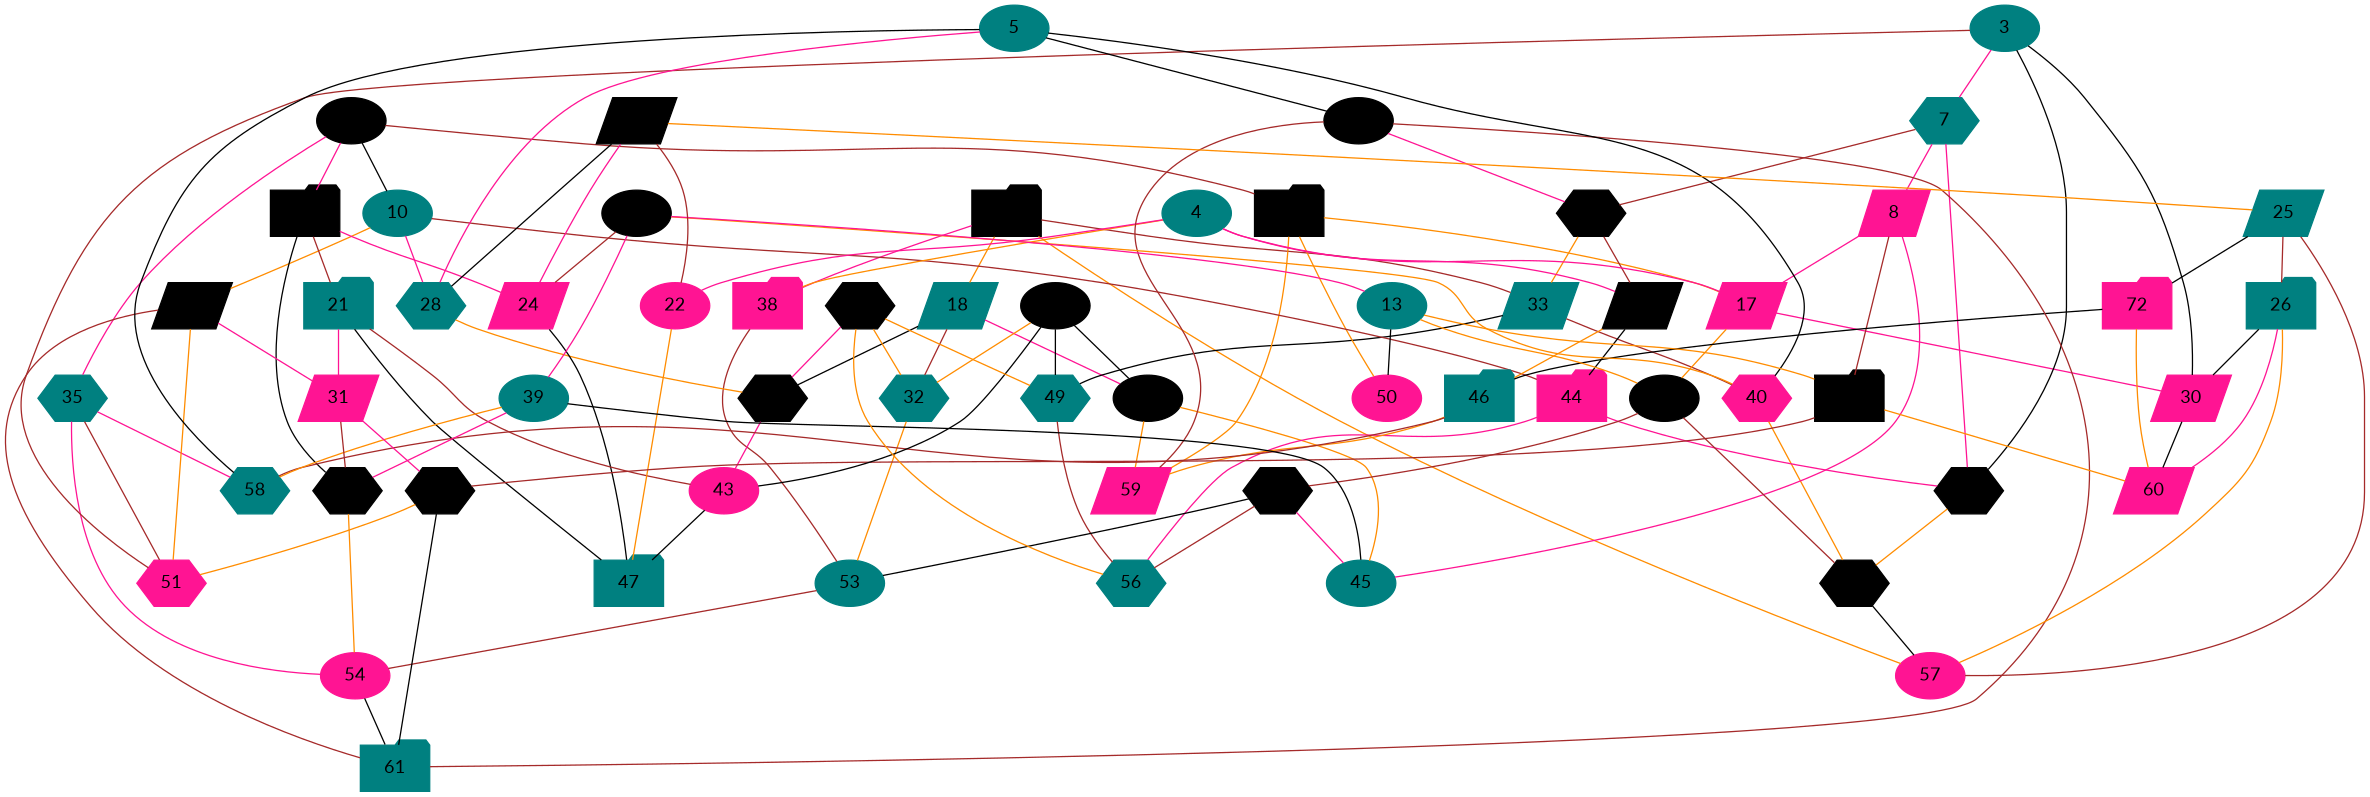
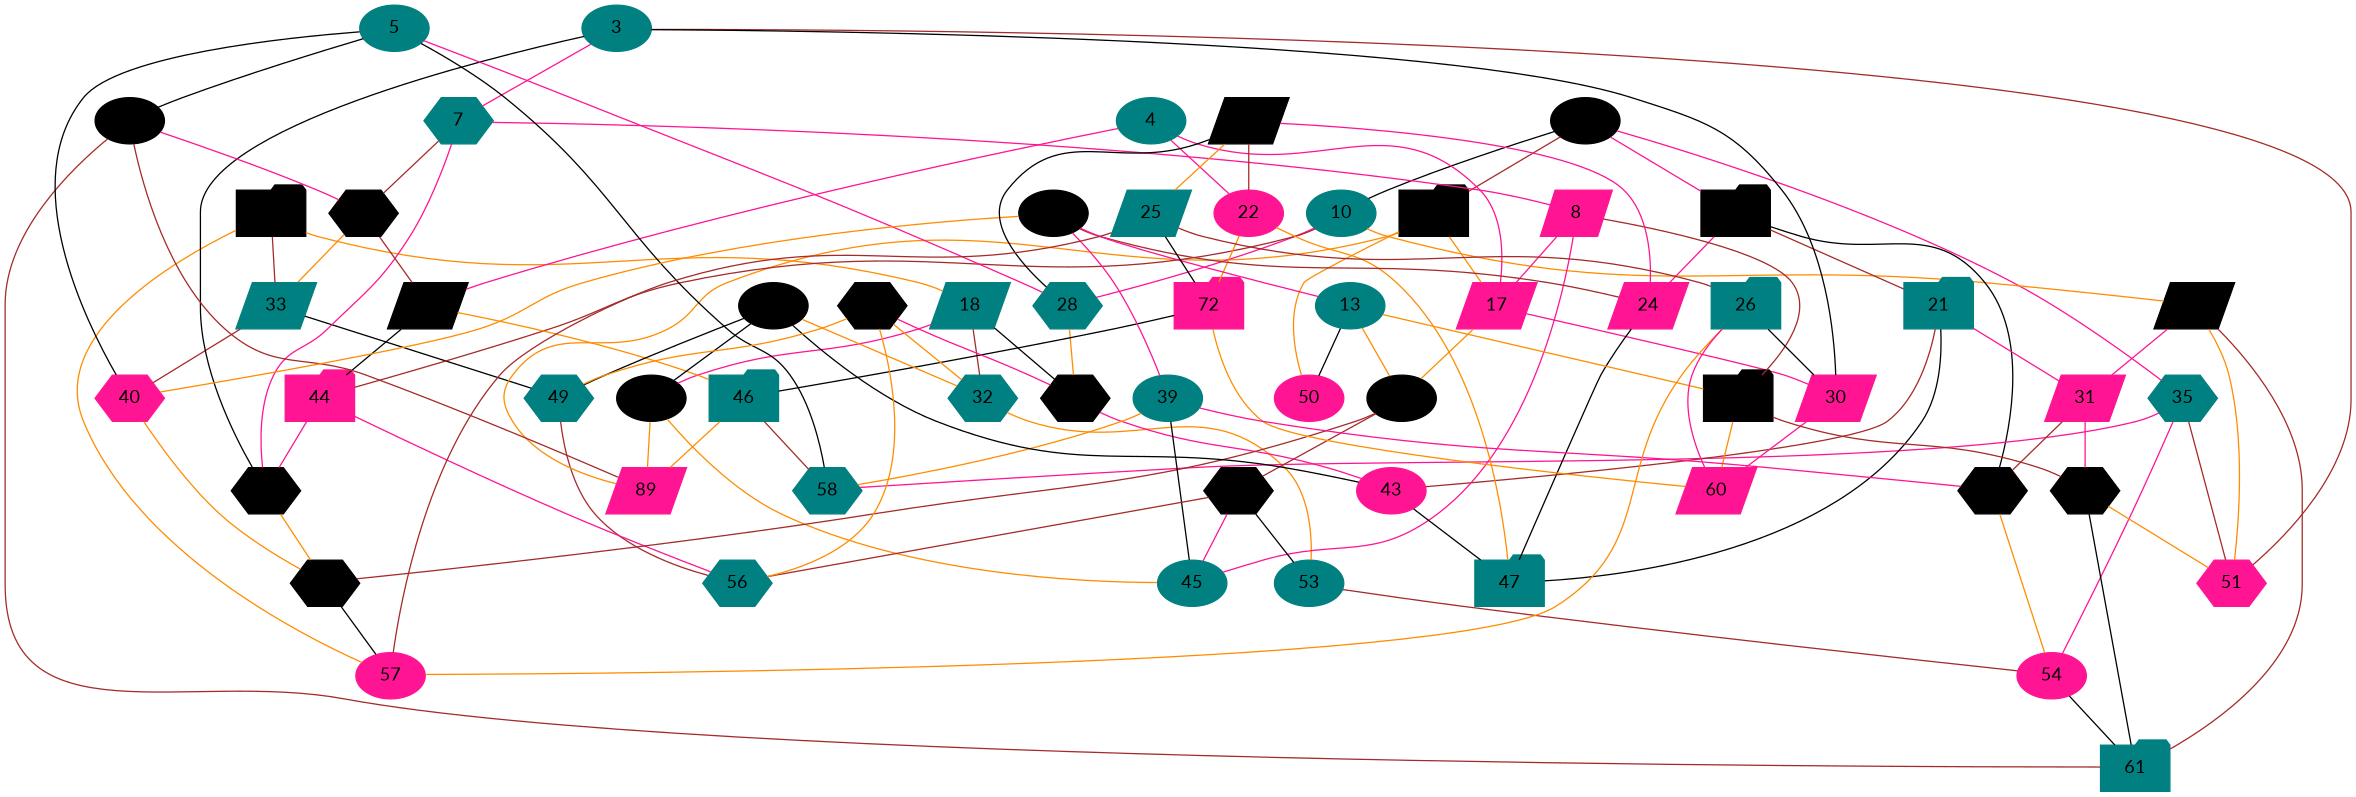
edge "22" -- "72": added
node "38": removed
edge "30" -- "60": color black -> deeppink
node "59": label "59" -> "89"
